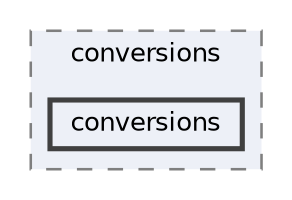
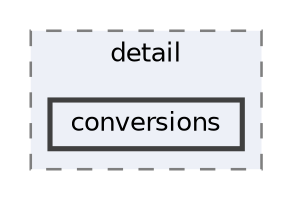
cluster "conversions": label "conversions" -> "detail"
